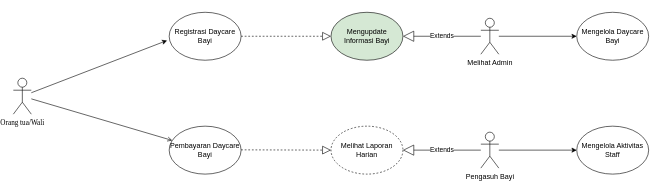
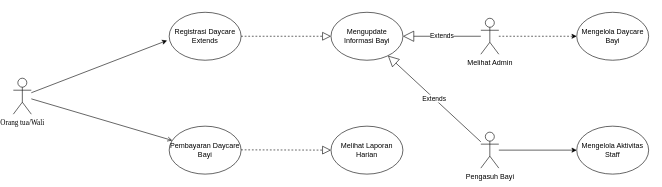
node "Registrasi Daycare Bayi": label "Registrasi Daycare Bayi" -> "Registrasi Daycare Extends"
node "Mengupdate Informasi Bayi": fillcolor #d5e8d4 -> #ffffff
edge "Melihat Admin" -> "Mengelola Daycare Bayi": style solid -> dashed
node "Melihat Laporan Harian": style dashed -> solid
edge "Pengasuh Bayi" -> "Melihat Laporan Harian": now "Pengasuh Bayi" -> "Mengupdate Informasi Bayi"
